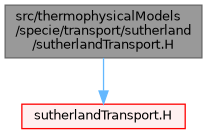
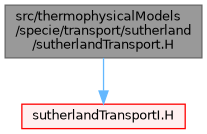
node "sutherlandTransport.H": label "sutherlandTransport.H" -> "sutherlandTransportI.H"
